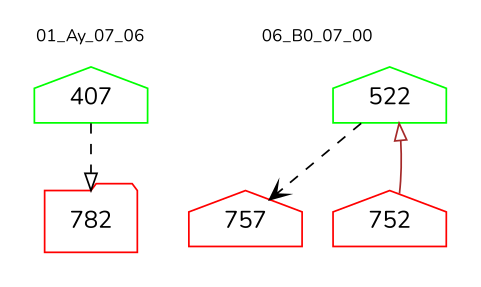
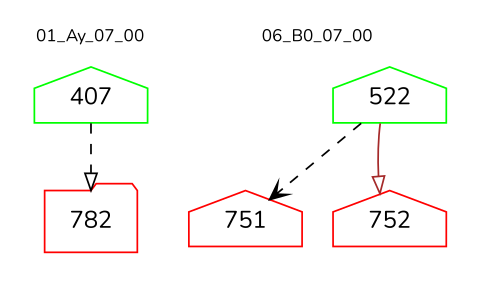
cluster "01_Ay_07_06": label "01_Ay_07_06" -> "01_Ay_07_00"
edge "752" -> "522": reversed
node "757": label "757" -> "751"
